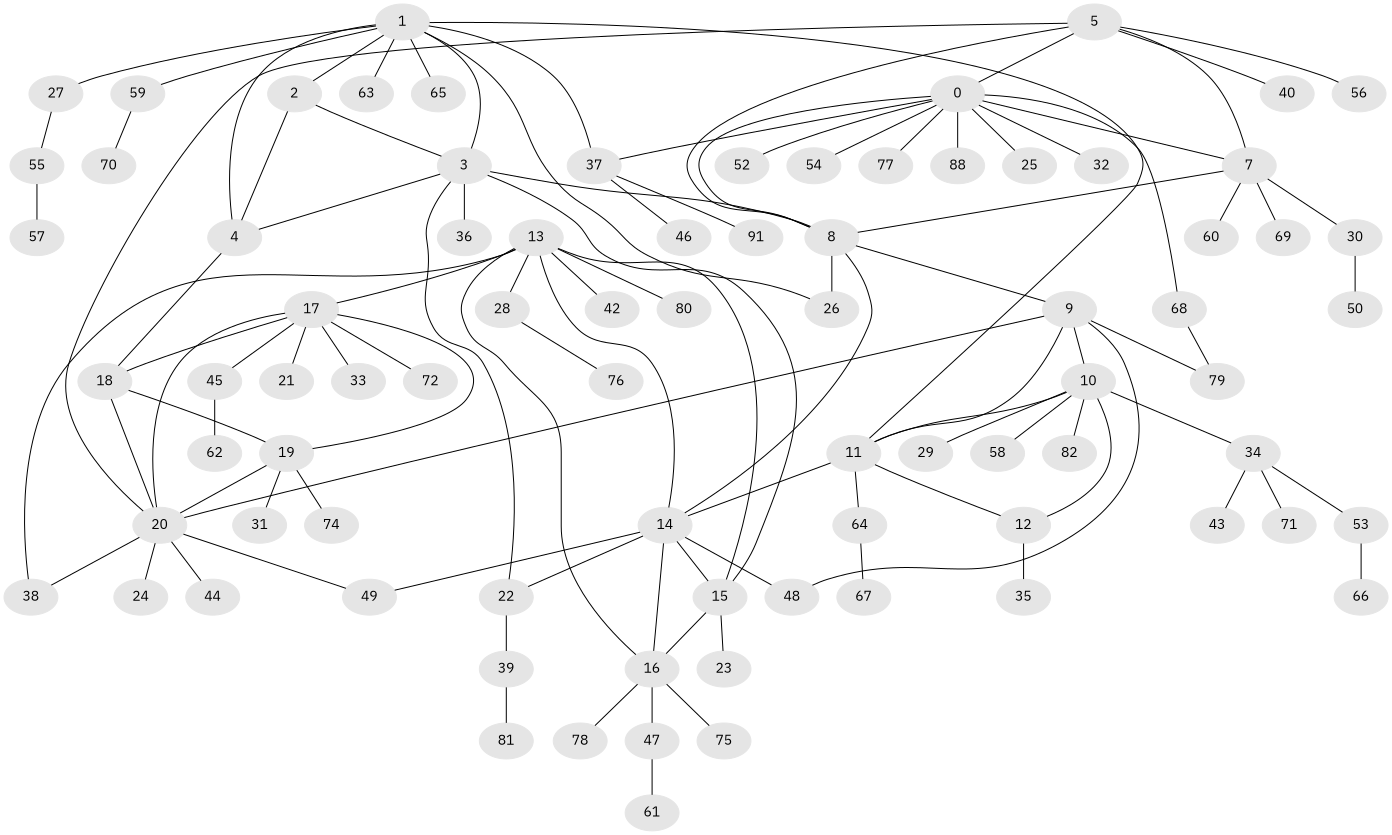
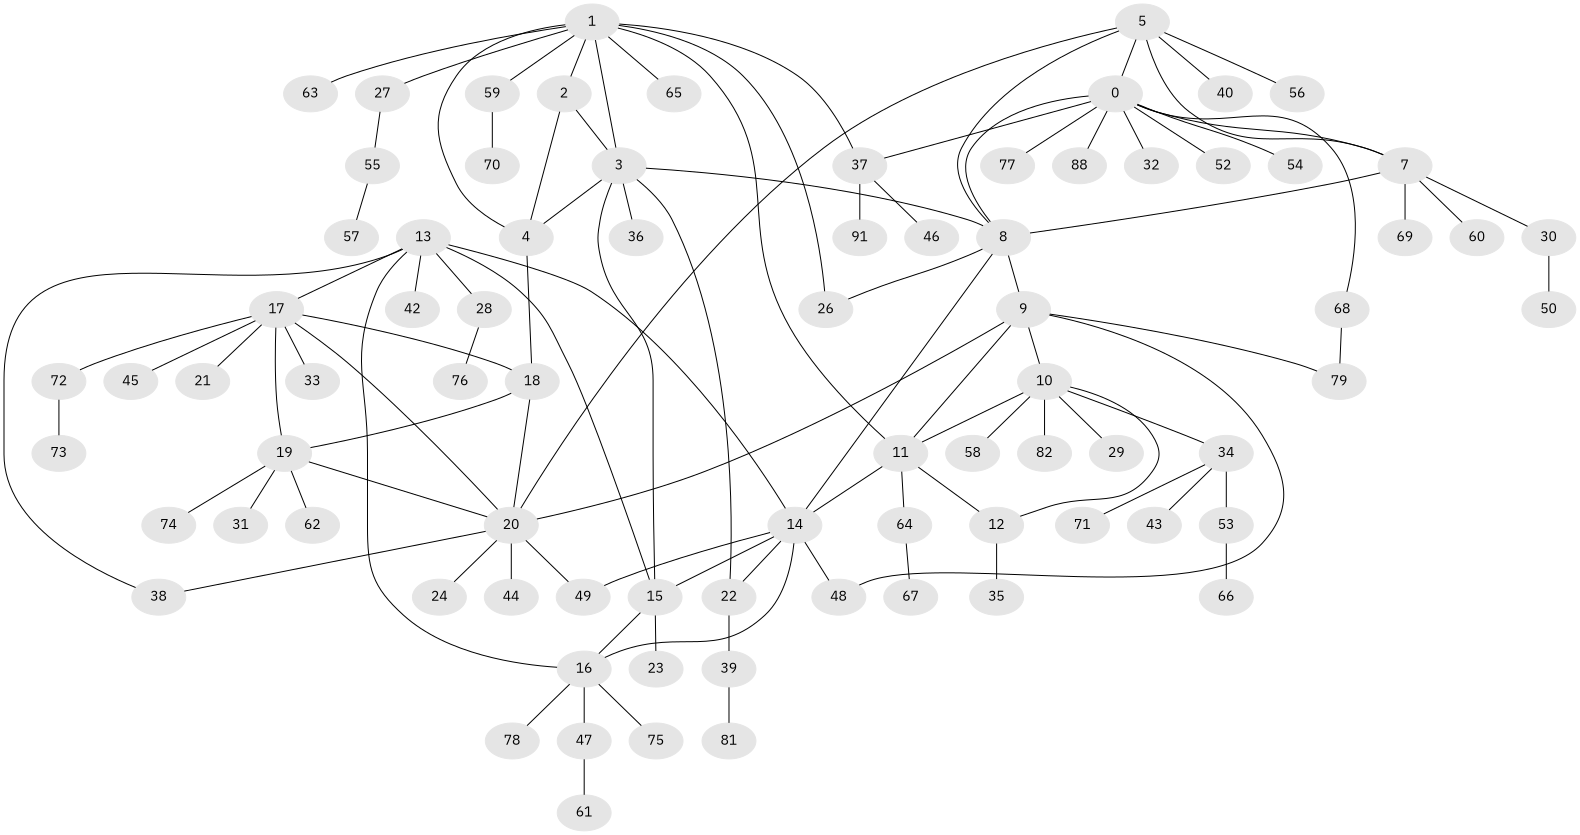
node "25": removed
node "80": removed
edge "45" -- "62": now "19" -- "62"
node "73": added
